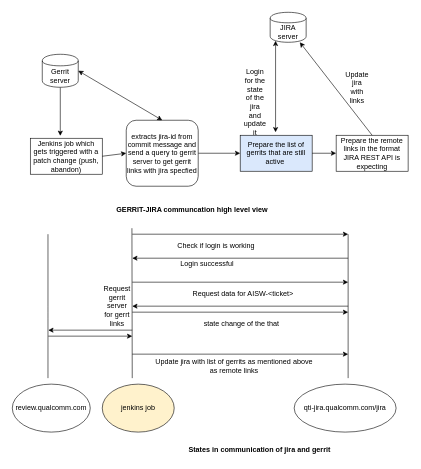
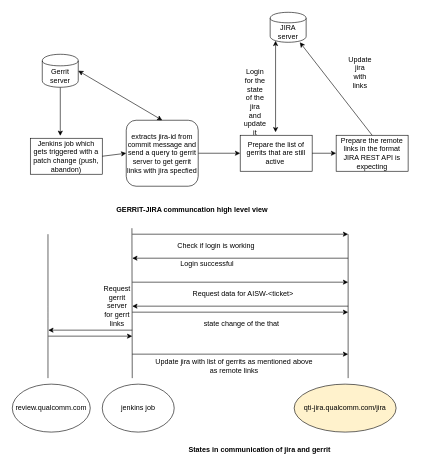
node "Update jira with links": moved (357, 87) -> (360, 72)
node "Prepare the list of gerrits that are still active": fillcolor #dae8fc -> #ffffff
node "jenkins job": fillcolor #fff2cc -> #ffffff
node "qti-jira.qualcomm.com/jira": fillcolor #ffffff -> #fff2cc
